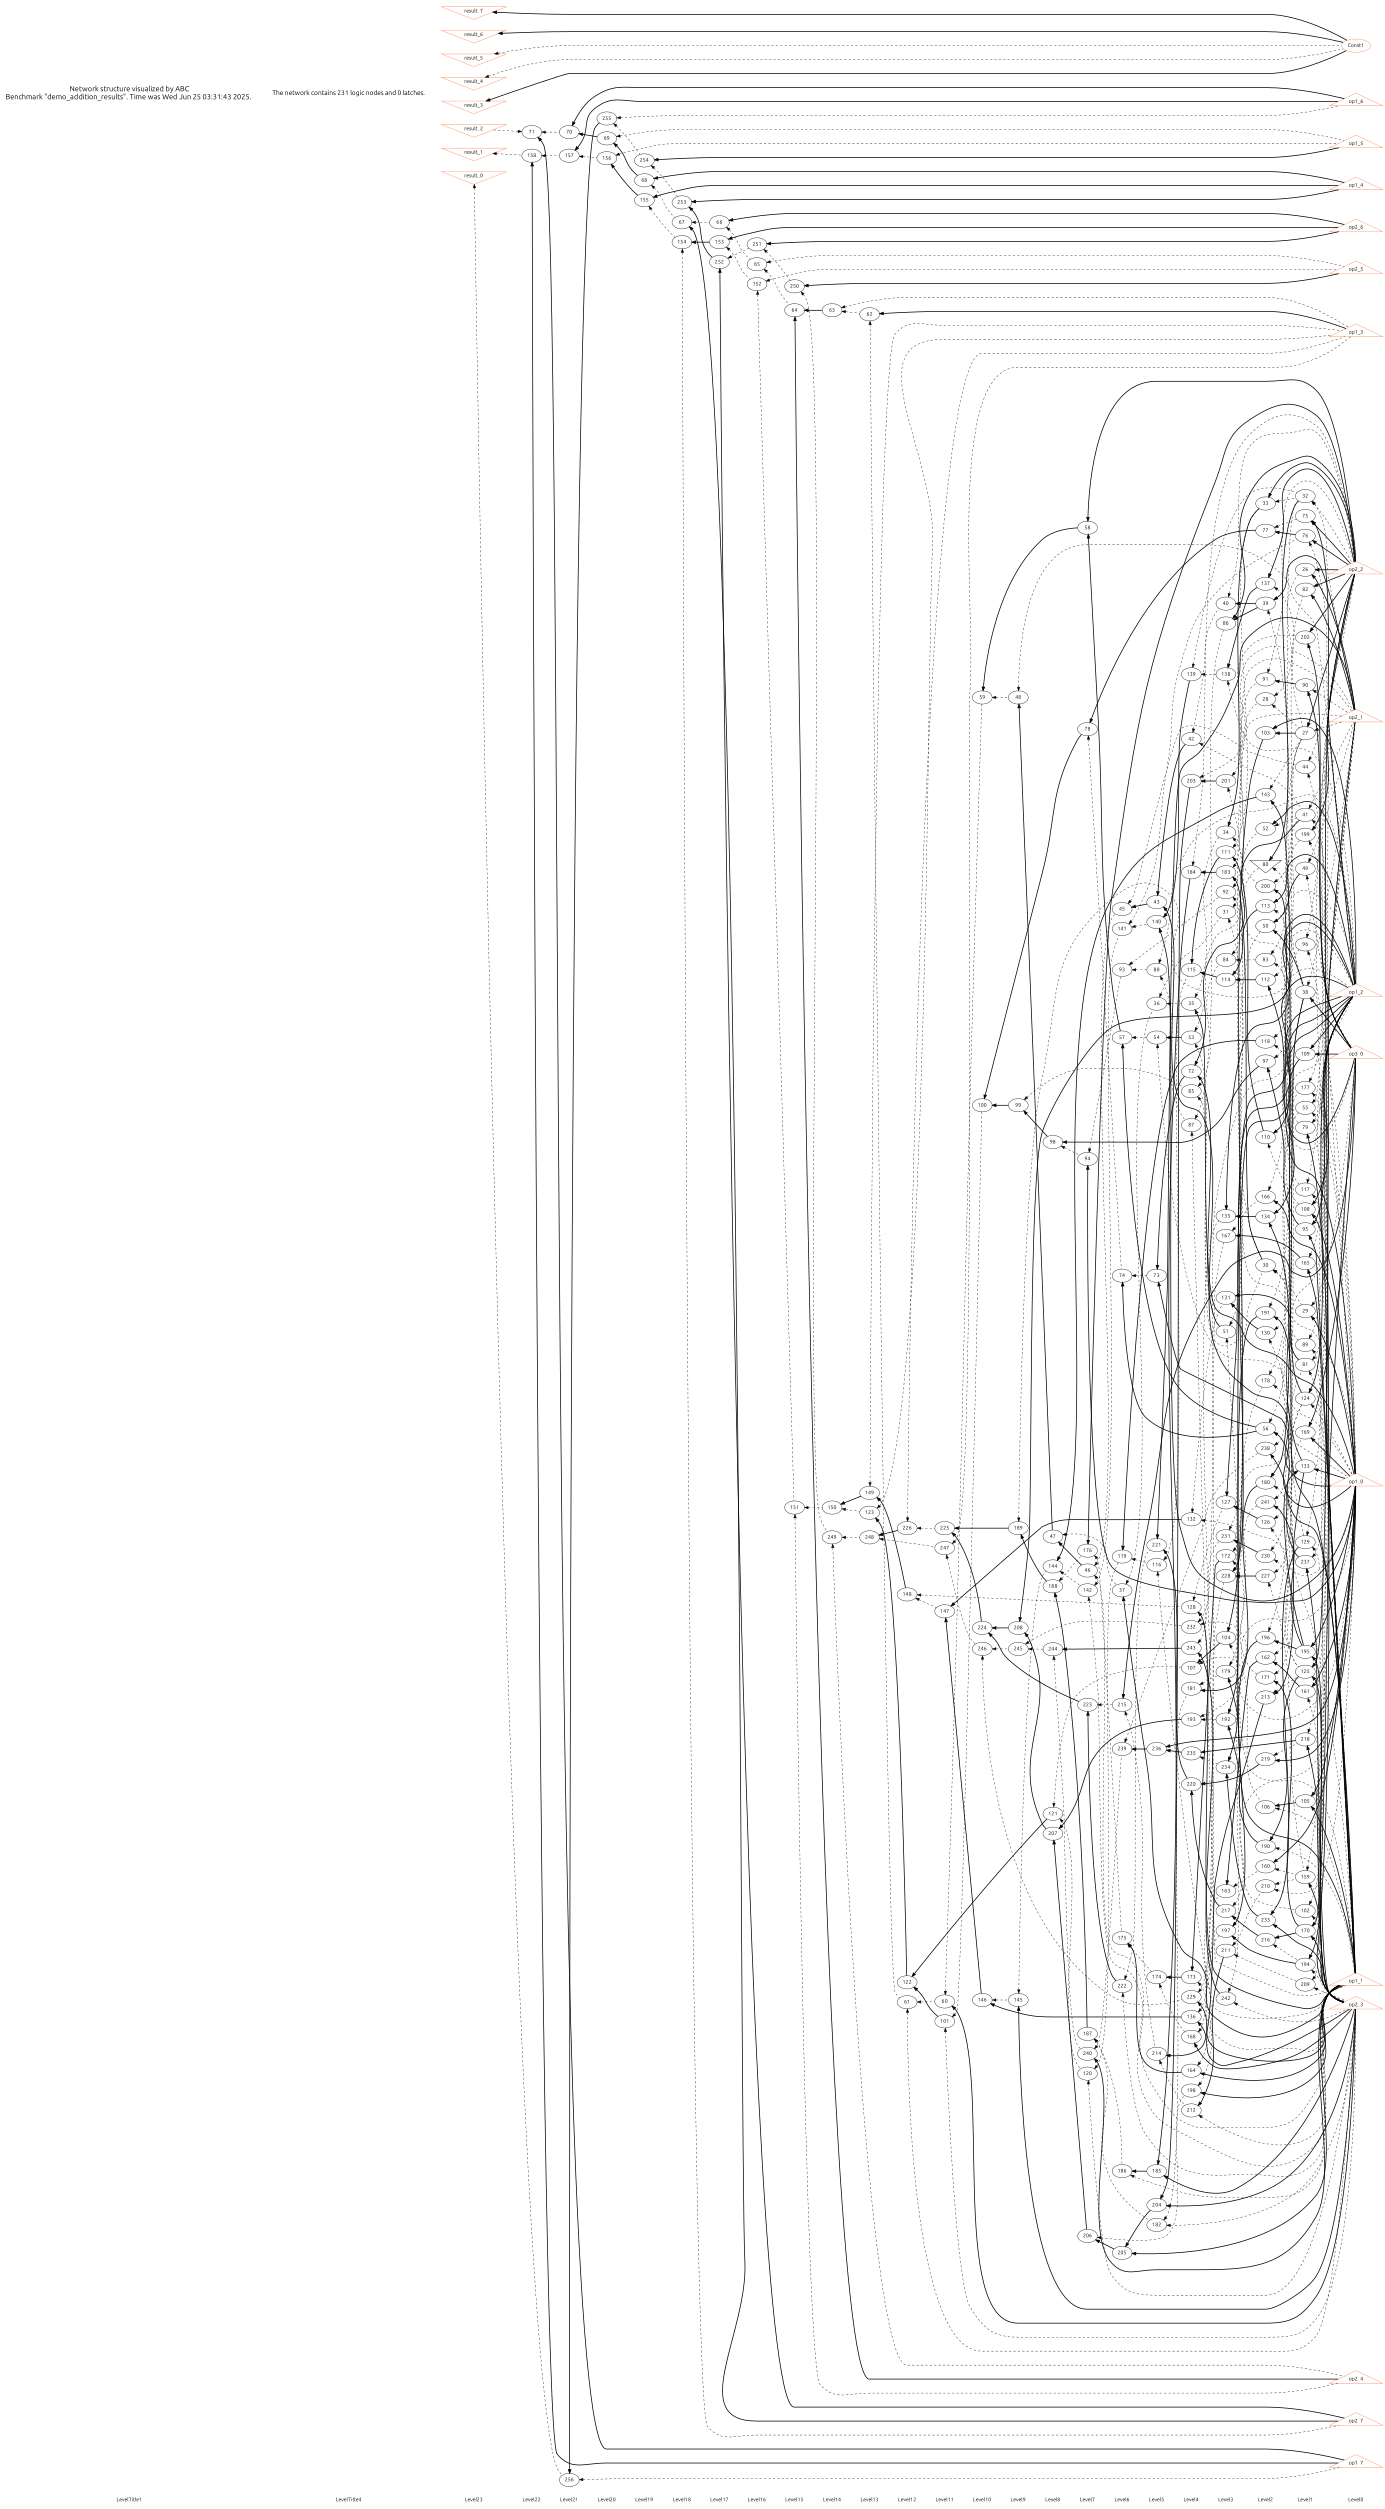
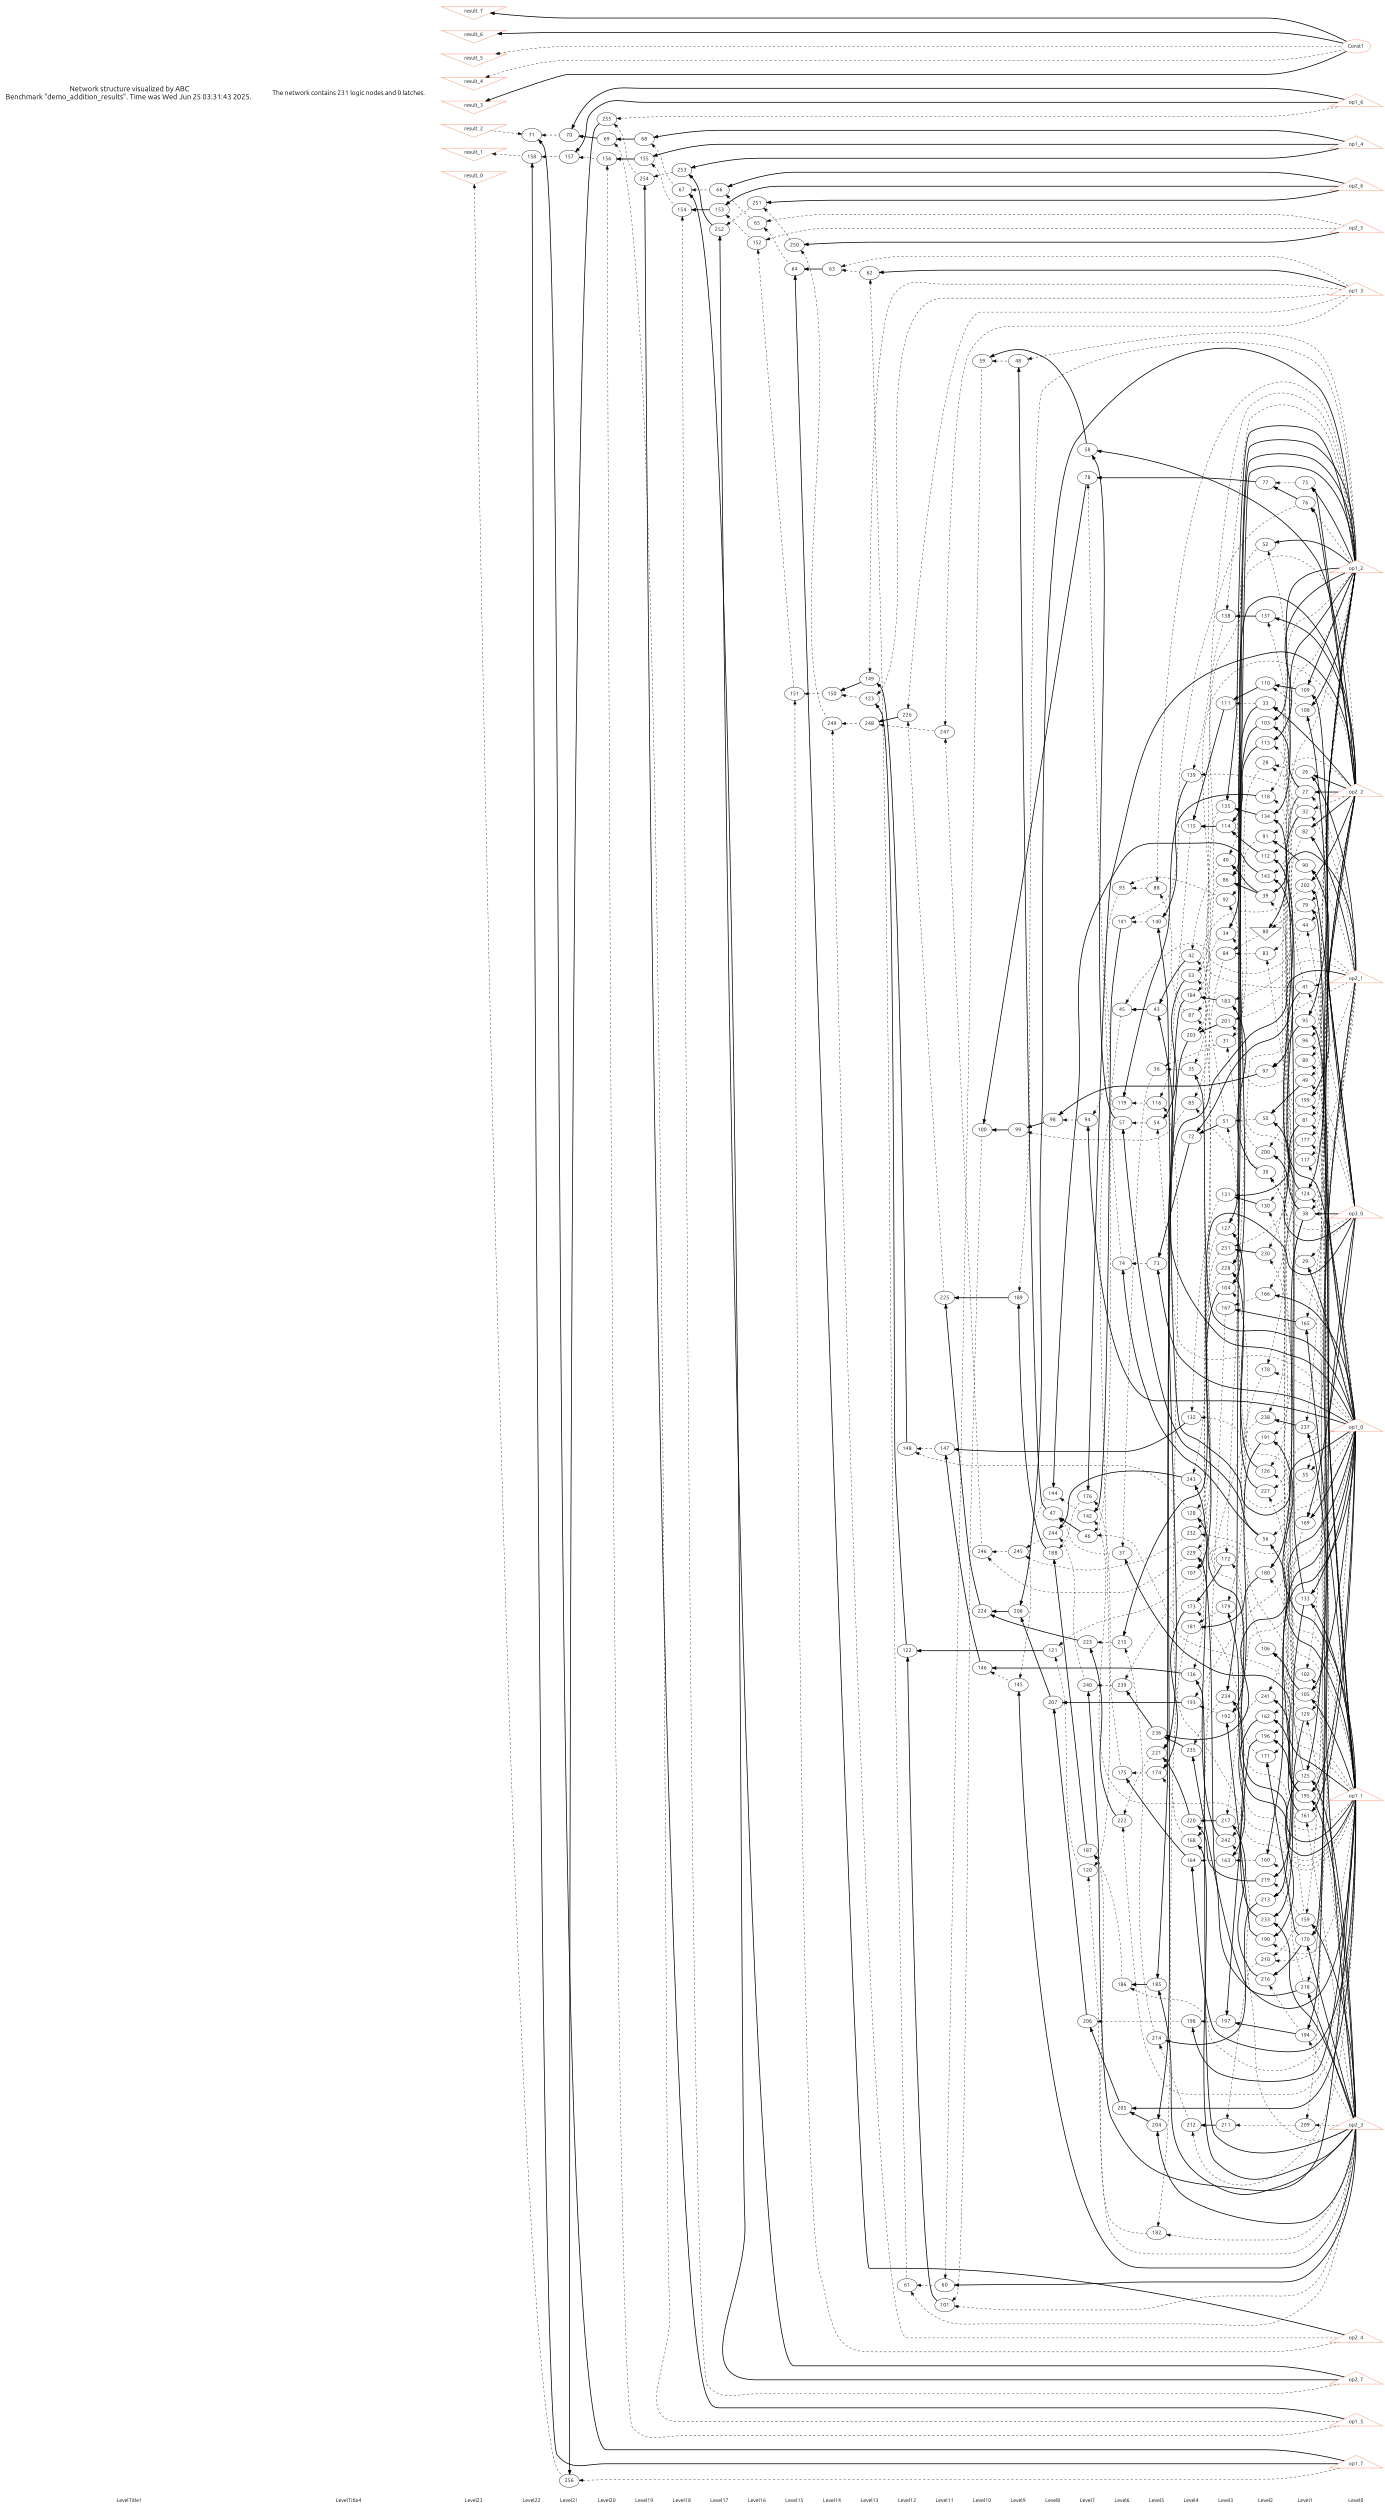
edge "141" -> "142": style dashed -> bold
edge "195" -> "133": now "op1_1" -> "133"
